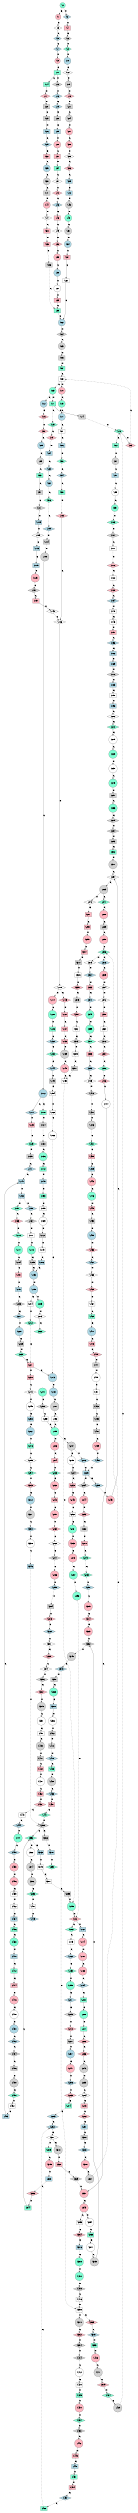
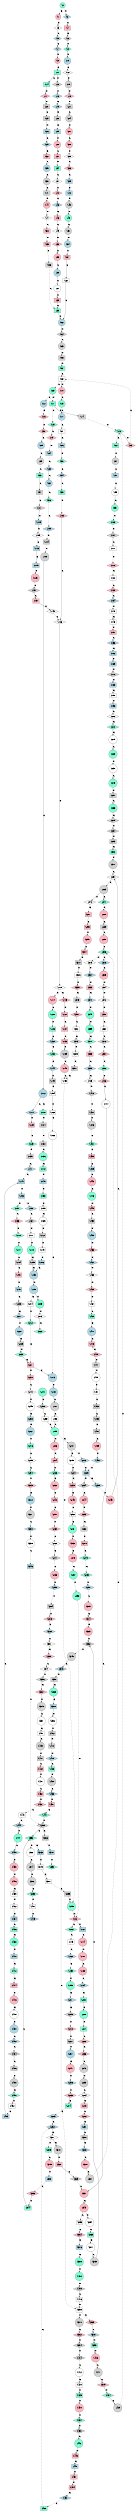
edge "S473" -> "S475": reversed
node "S442": fillcolor lightpink -> aquamarine
node "S451": fillcolor aquamarine -> lightpink
